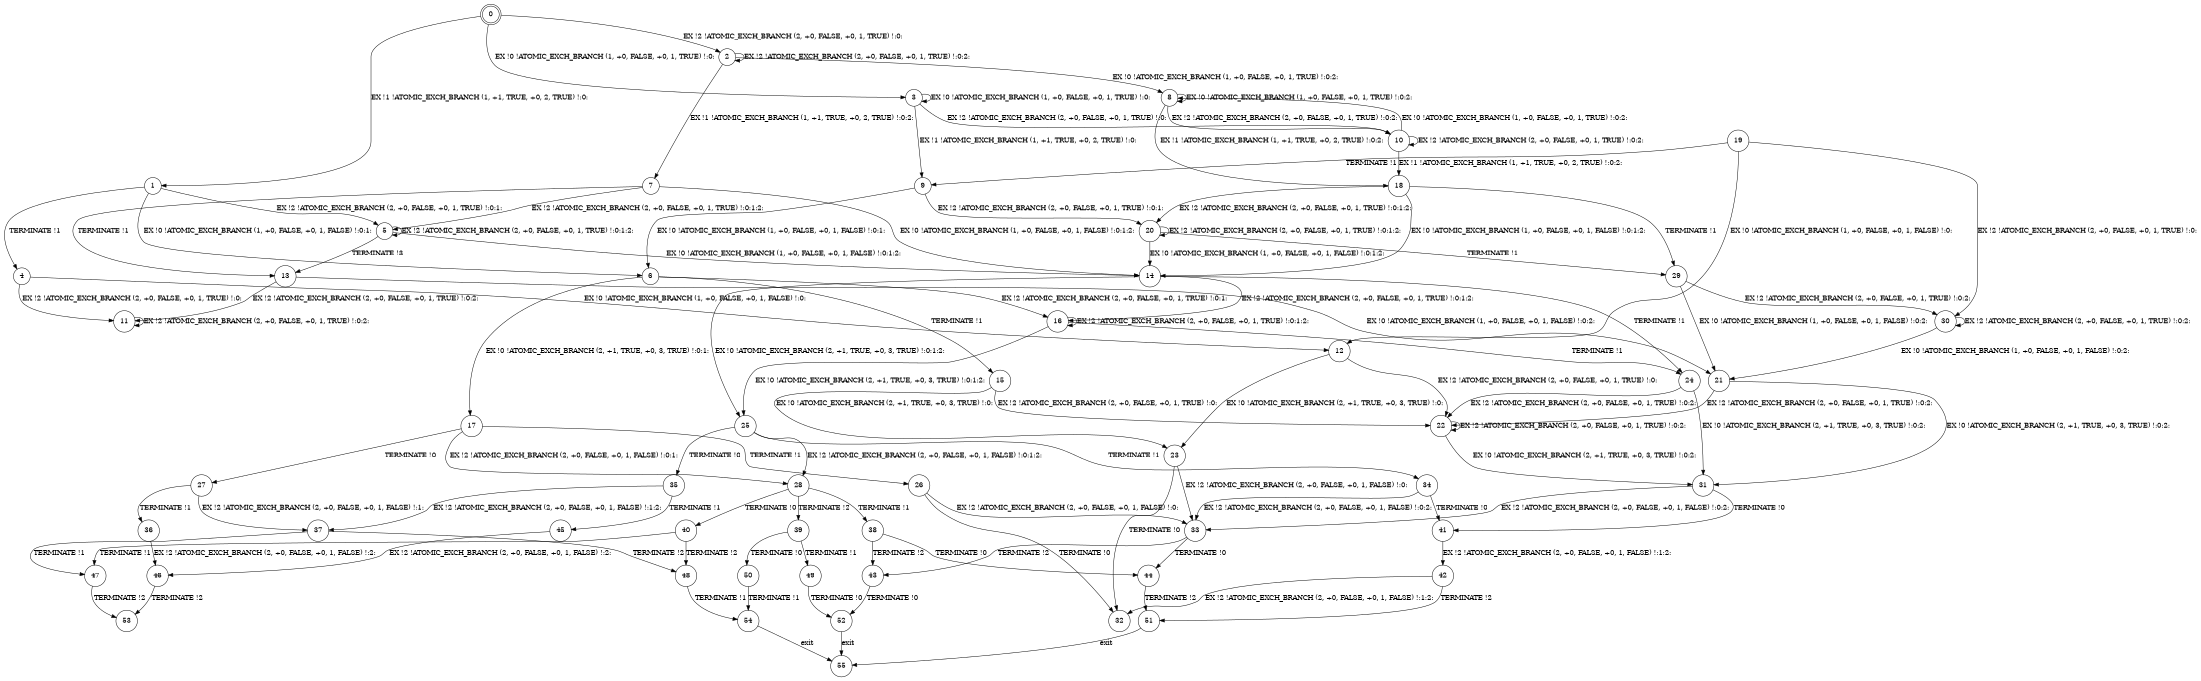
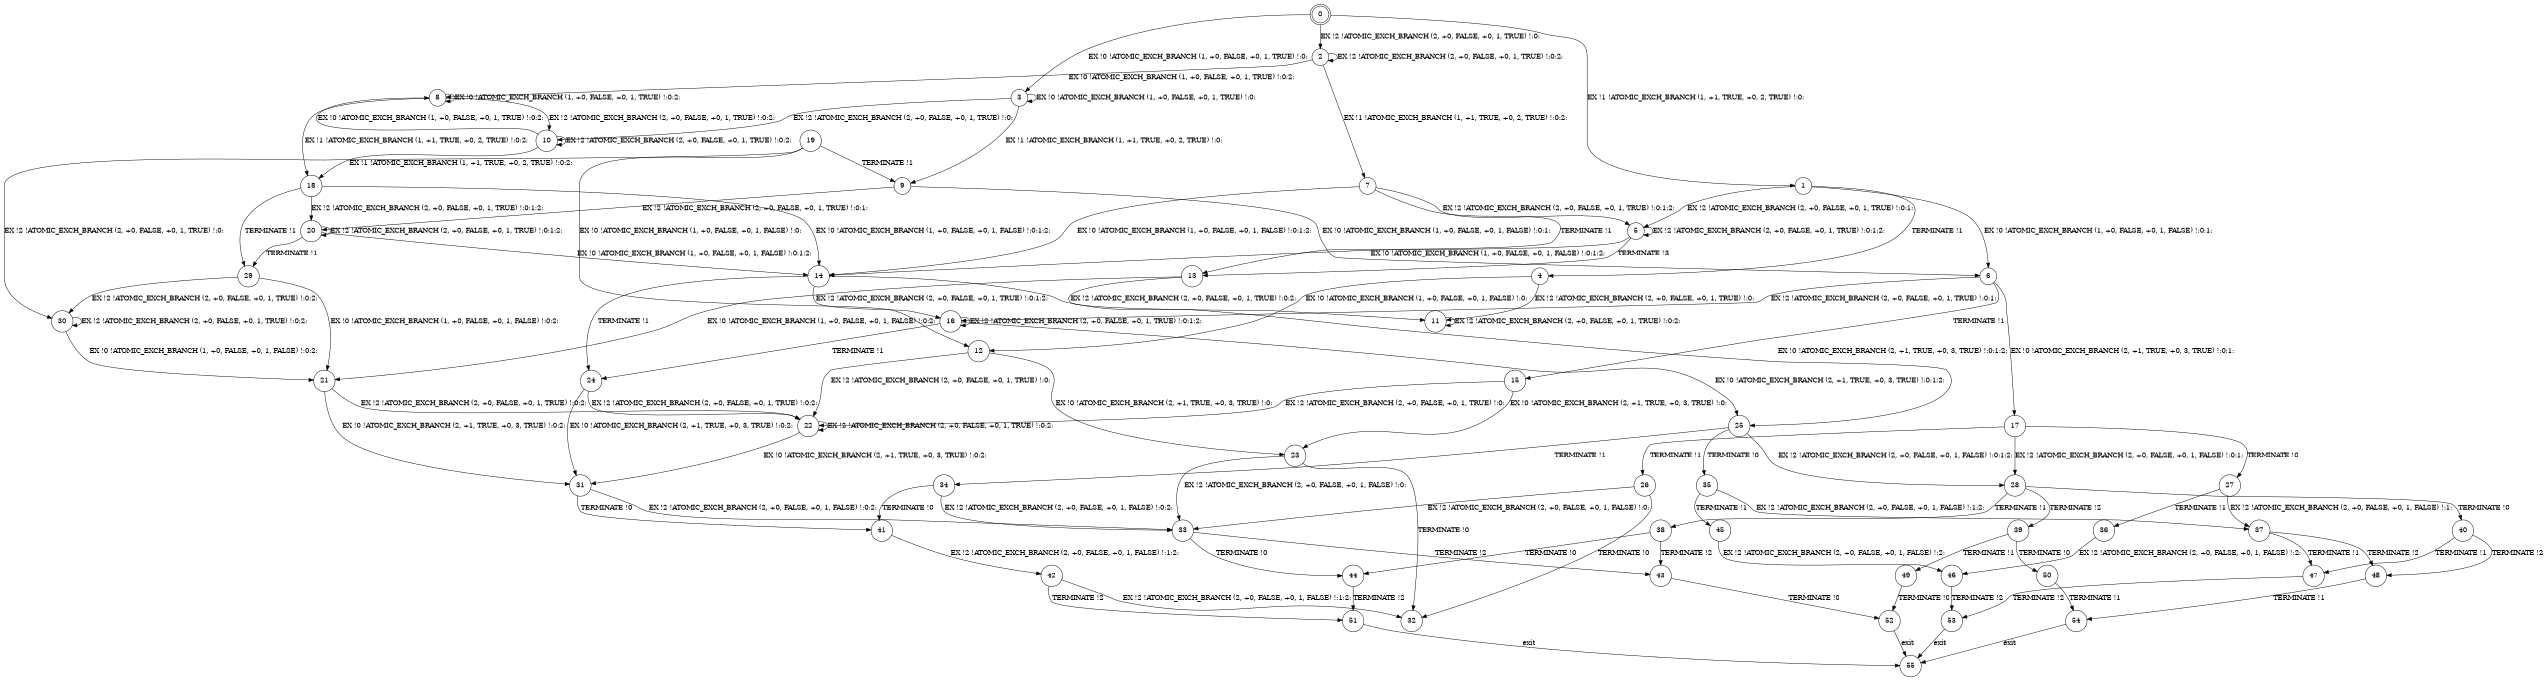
edge "53" -> "55": added, label "exit"
